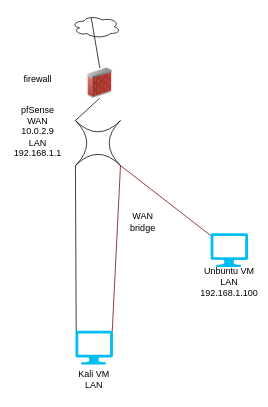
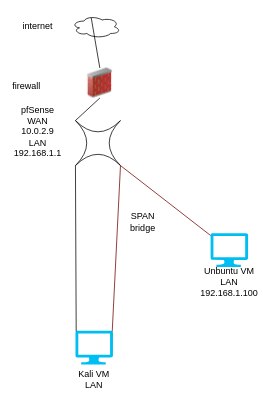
node "internet": added
node "firewall": moved (38, 79) -> (27, 87)
node "WAN bridge": label "WAN bridge" -> "SPAN bridge"
